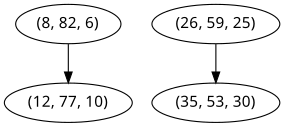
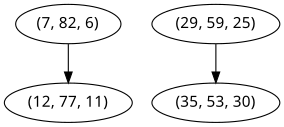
node "(8, 82, 6)": label "(8, 82, 6)" -> "(7, 82, 6)"
node "(26, 59, 25)": label "(26, 59, 25)" -> "(29, 59, 25)"
node "(12, 77, 10)": label "(12, 77, 10)" -> "(12, 77, 11)"
